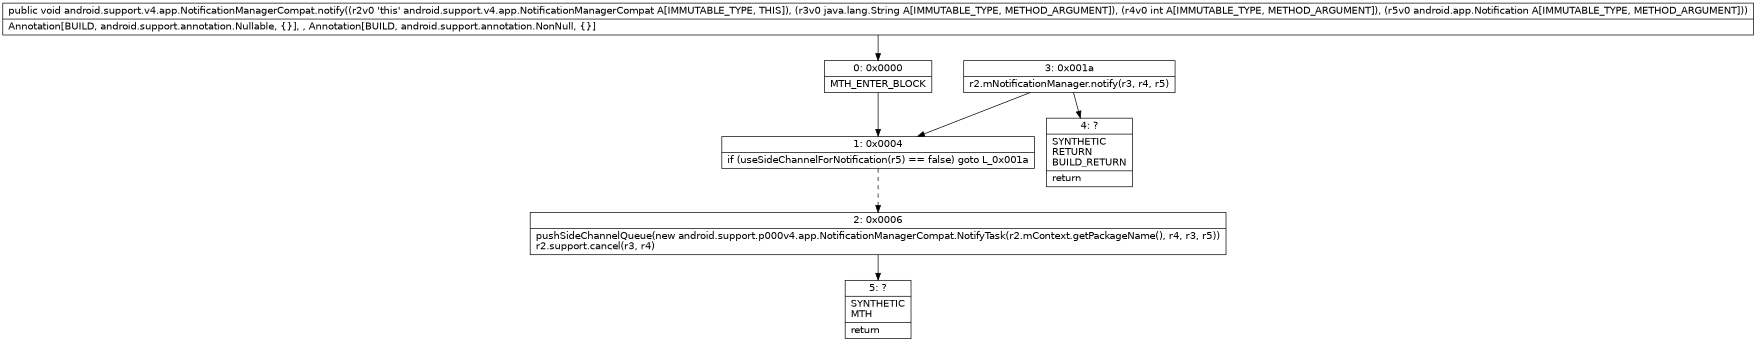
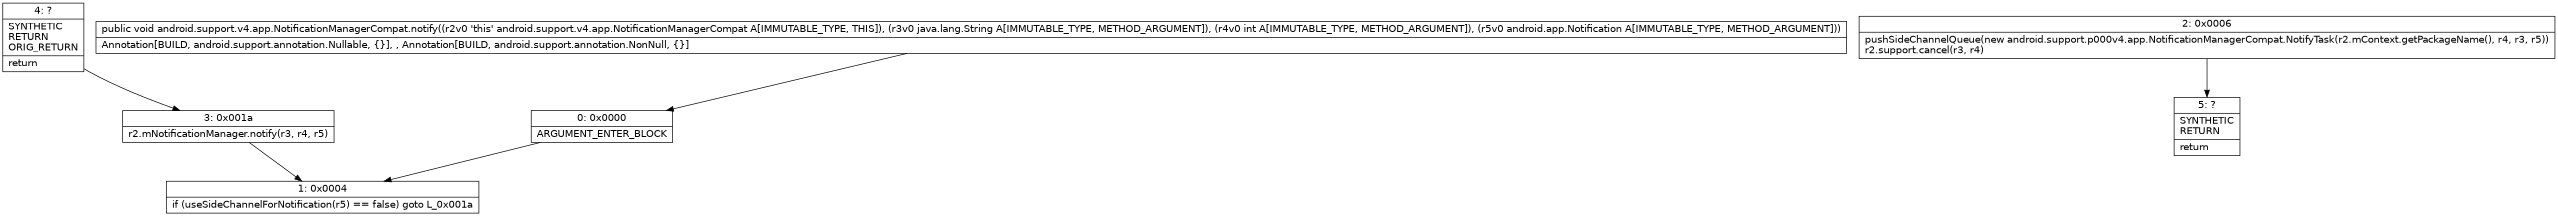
node "0: 0x0000": text "MTH_ENTER_BLOCK" -> "ARGUMENT_ENTER_BLOCK"
edge "3: 0x001a" -> "4: ?": reversed
node "4: ?": text "BUILD_RETURN" -> "ORIG_RETURN"
edge "1: 0x0004" -> "2: 0x0006": removed
node "5: ?": text "MTH" -> "RETURN"
